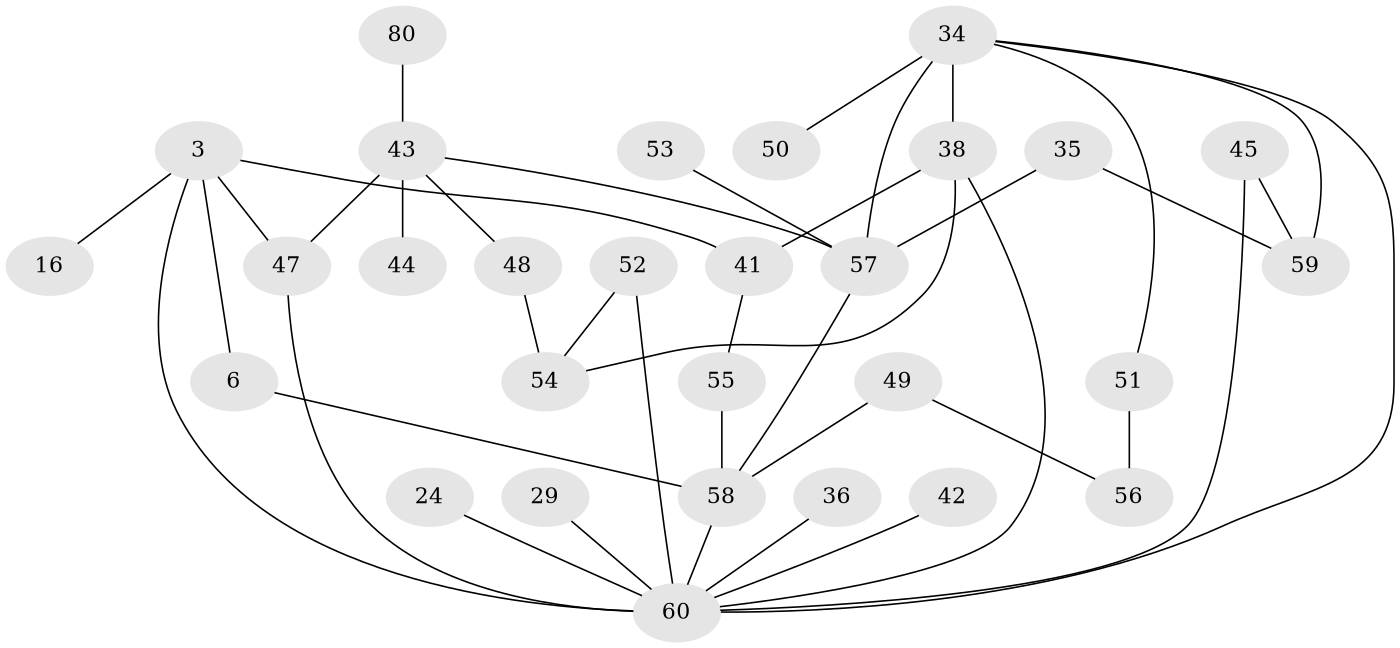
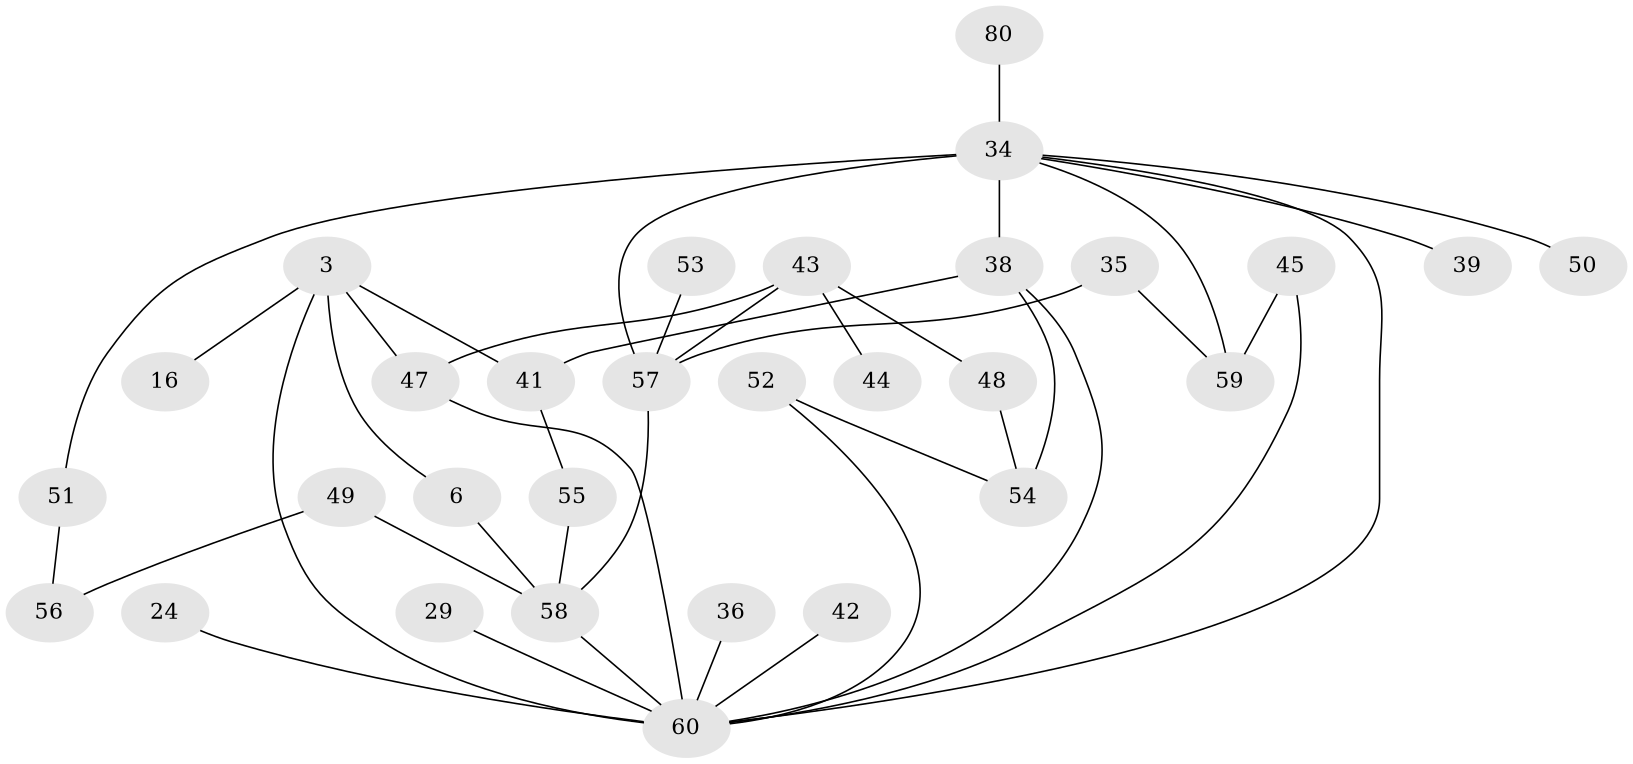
edge "80" -- "43": now "80" -- "34"
node "39": added
